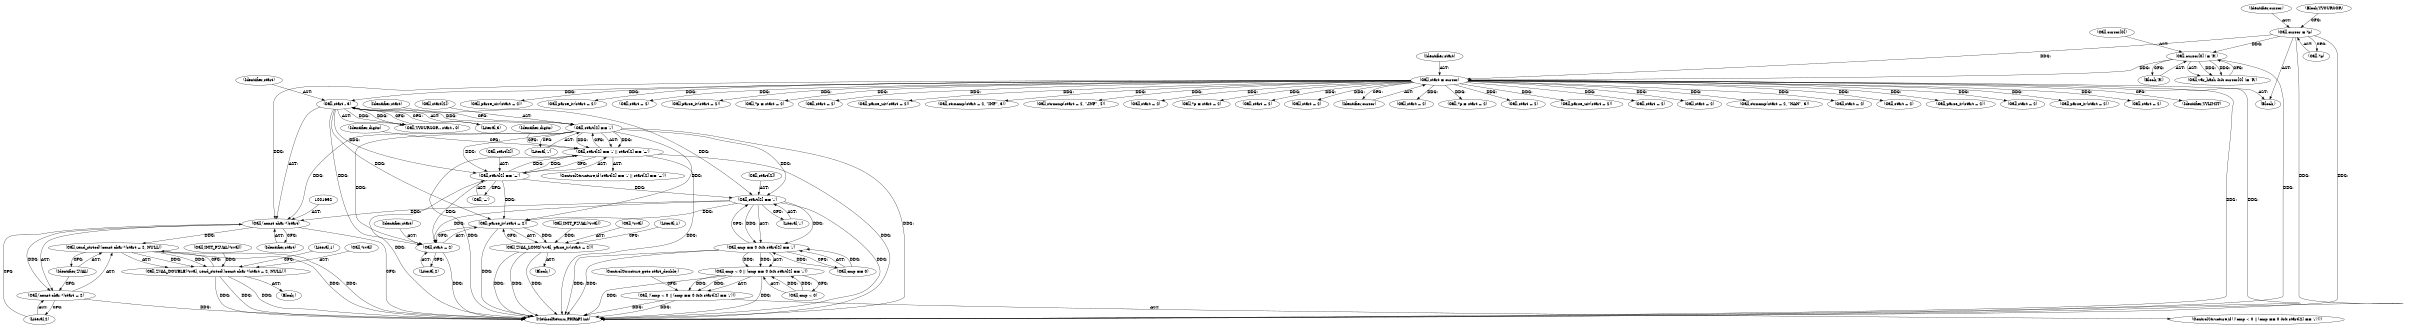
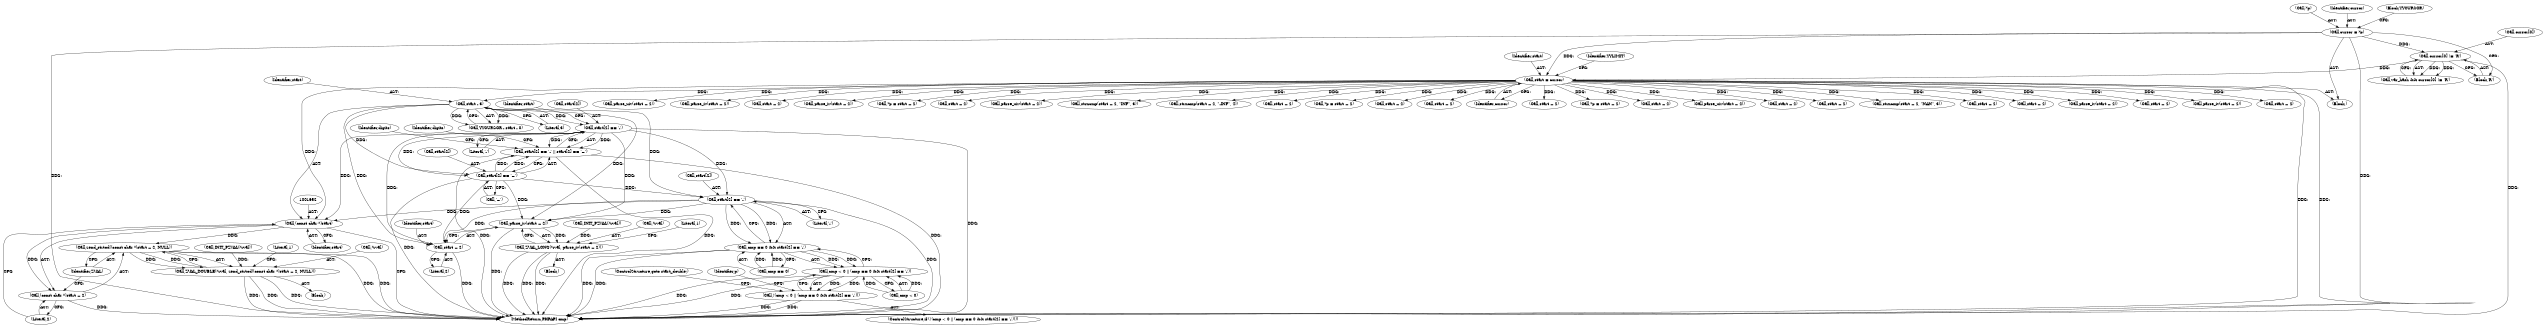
edge "(Call,cursor = *p)" -> "(Call,*p)": now "(Call,cursor = *p)" -> "(Block,'R')"
edge "(Call,start = cursor)" -> "(Identifier,YYLIMIT)": reversed
node "(ControlStructure,if (start[2] == '-' || start[2] == '+'))": removed
edge "(Call,cmp < 0 || (cmp == 0 && start[2] == '-'))" -> "(Call,cmp == 0 && start[2] == '-')": added, label "CFG:"
node "(Identifier,p)": added
edge "(Call,!(cmp < 0 || (cmp == 0 && start[2] == '-')))" -> "(Call,cmp < 0 || (cmp == 0 && start[2] == '-'))": added, label "CFG:"
node "(MethodReturn,PHPAPI int)": label "(MethodReturn,PHPAPI int)" -> "(MethodReturn,PHPAPI cmp)"
